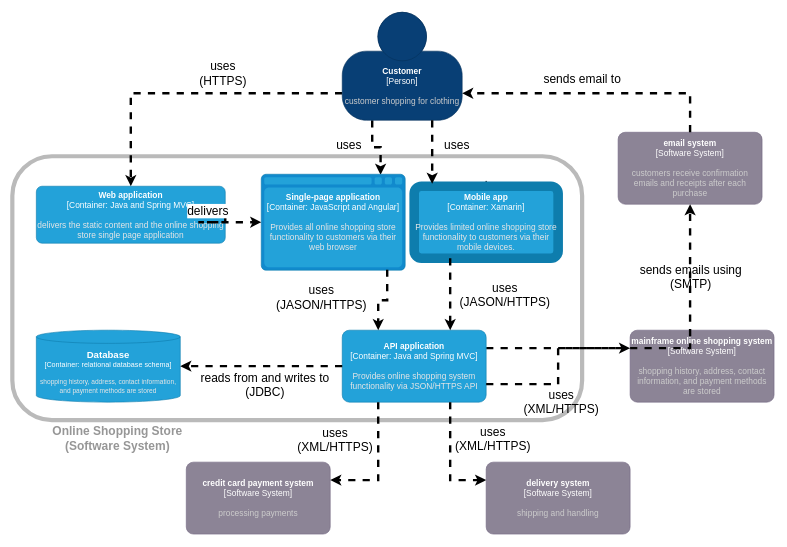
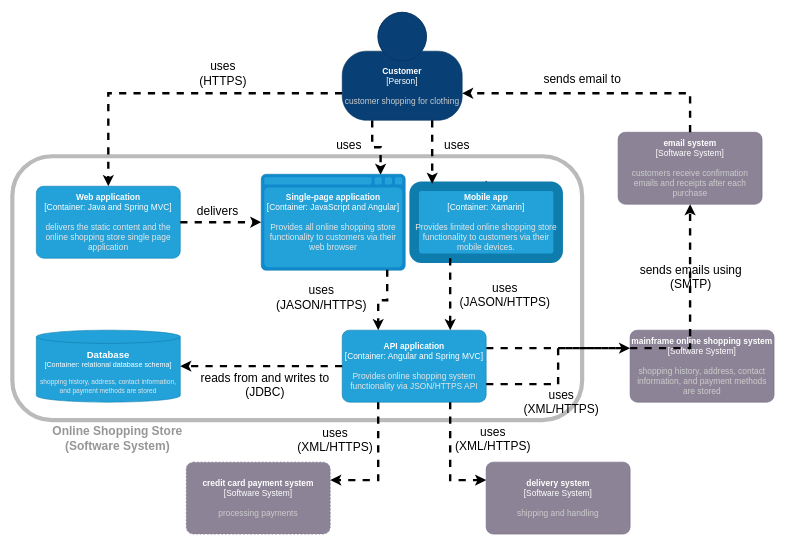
node "Web application [Container: Java and Spring MVC] delivers the static content and the online shopping store single page application": size 189x57 -> 144x72
node "API application [Container: Java and Spring MVC] Provides online shopping system functionality via JSON/HTTPS API": label "API application [Container: Java and Spring MVC] Provides online shopping system functionality via JSON/HTTPS API" -> "API application [Container: Angular and Spring MVC] Provides online shopping system functionality via JSON/HTTPS API"
node "credit card payment system [Software System] processing payments": style solid -> dashed
